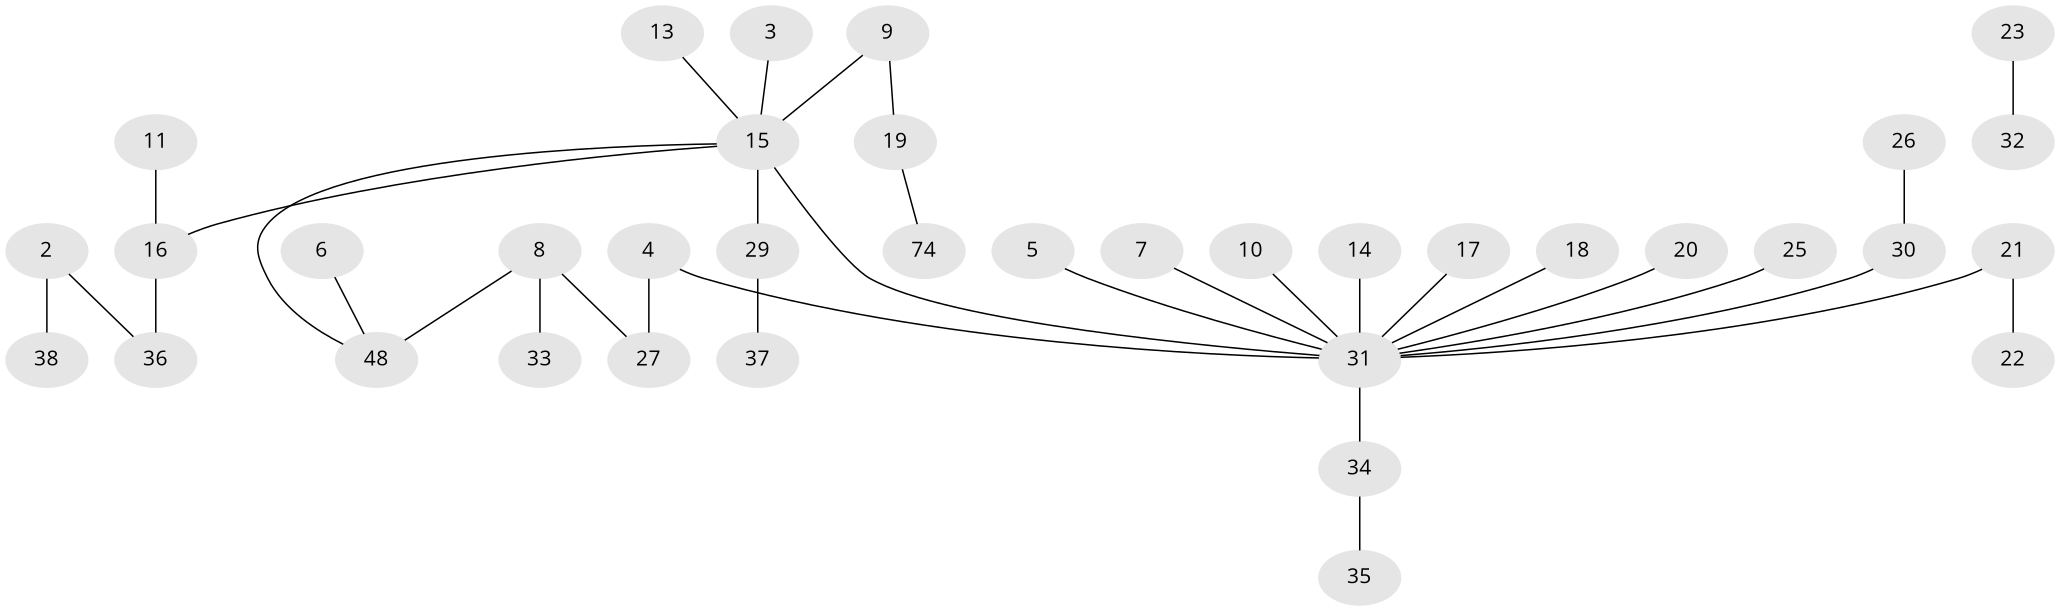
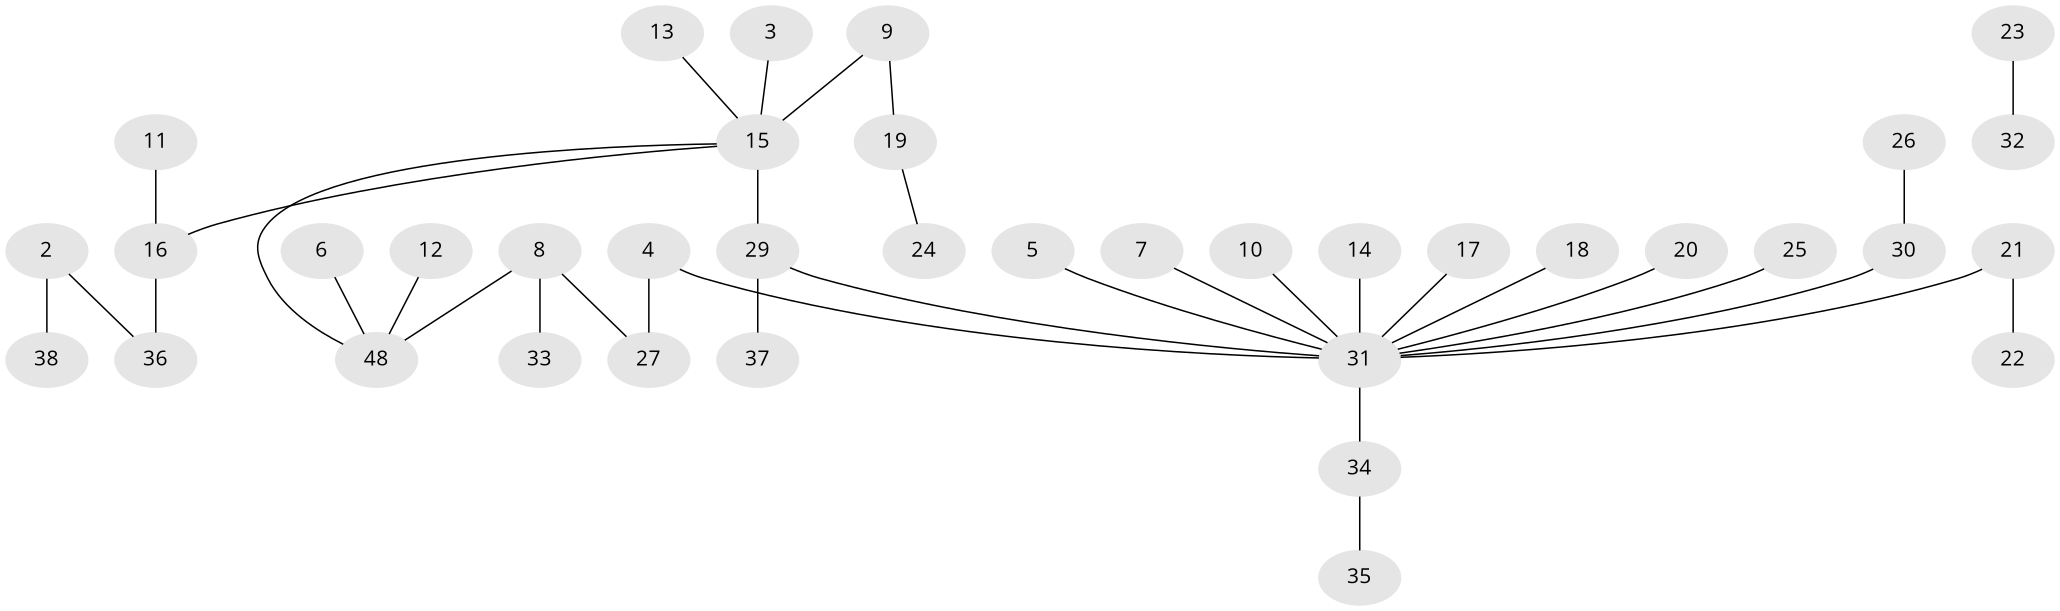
node "12": added
node "74": label "74" -> "24"
edge "15" -- "31": now "29" -- "31"
